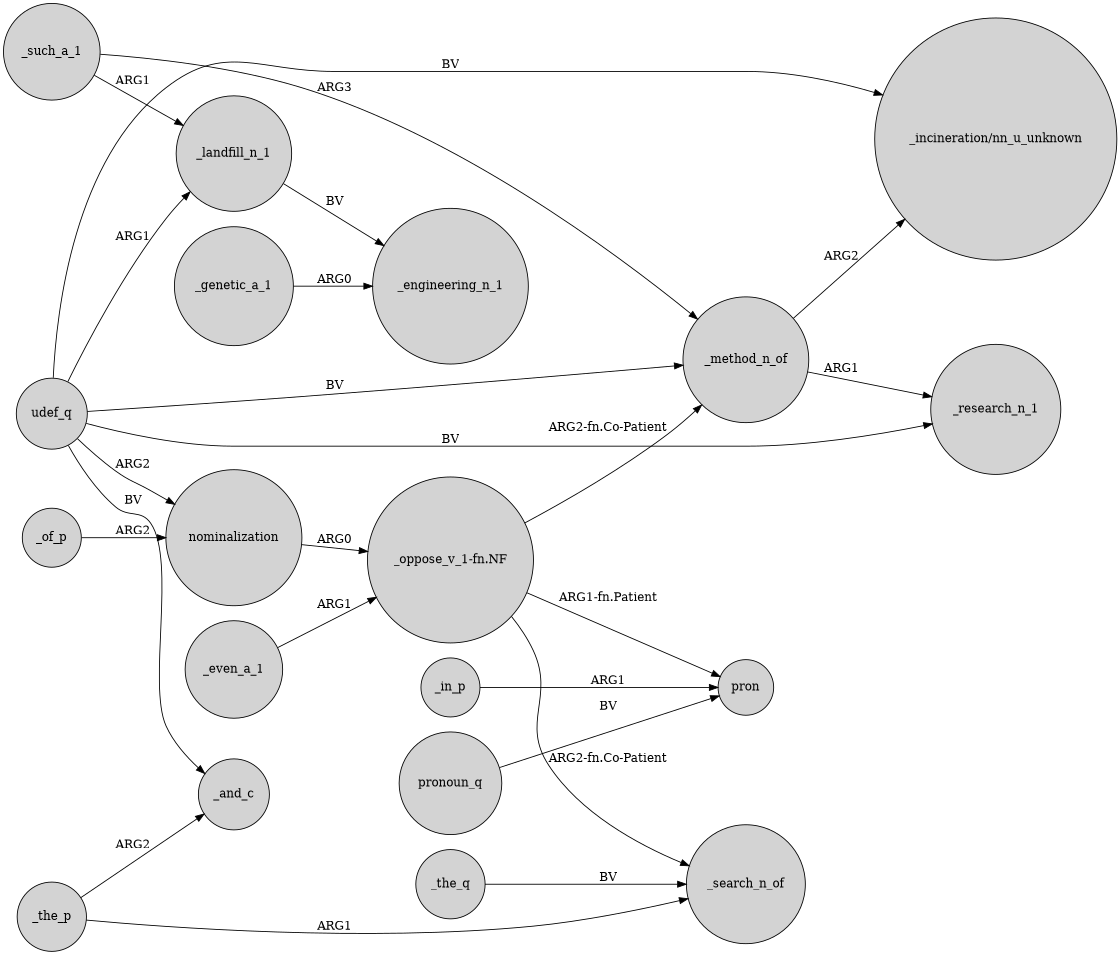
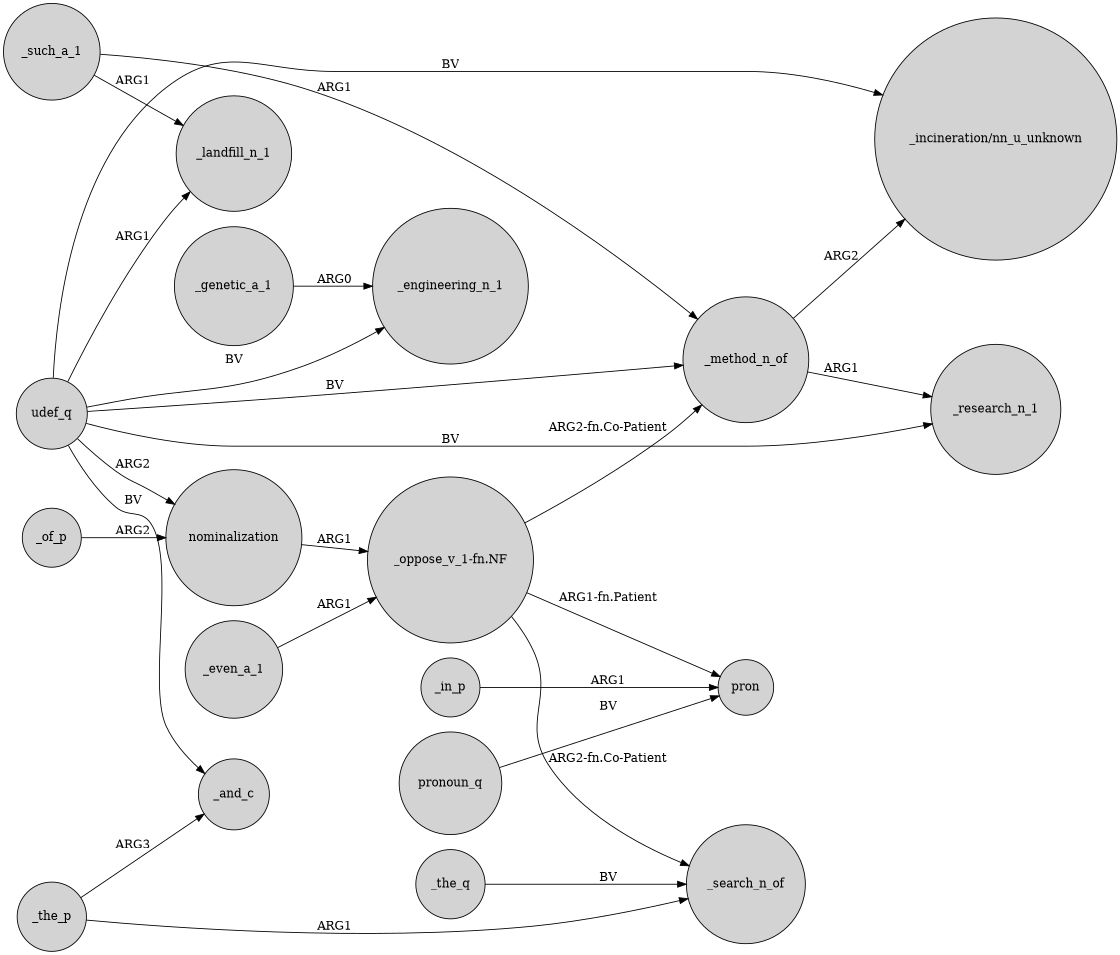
edge "_such_a_1" -> "_method_n_of": label "ARG3" -> "ARG1"
edge "_landfill_n_1" -> "_engineering_n_1": now "udef_q" -> "_engineering_n_1"
edge "nominalization" -> "_oppose_v_1-fn.NF": label "ARG0" -> "ARG1"
edge "_the_p" -> "_and_c": label "ARG2" -> "ARG3"
